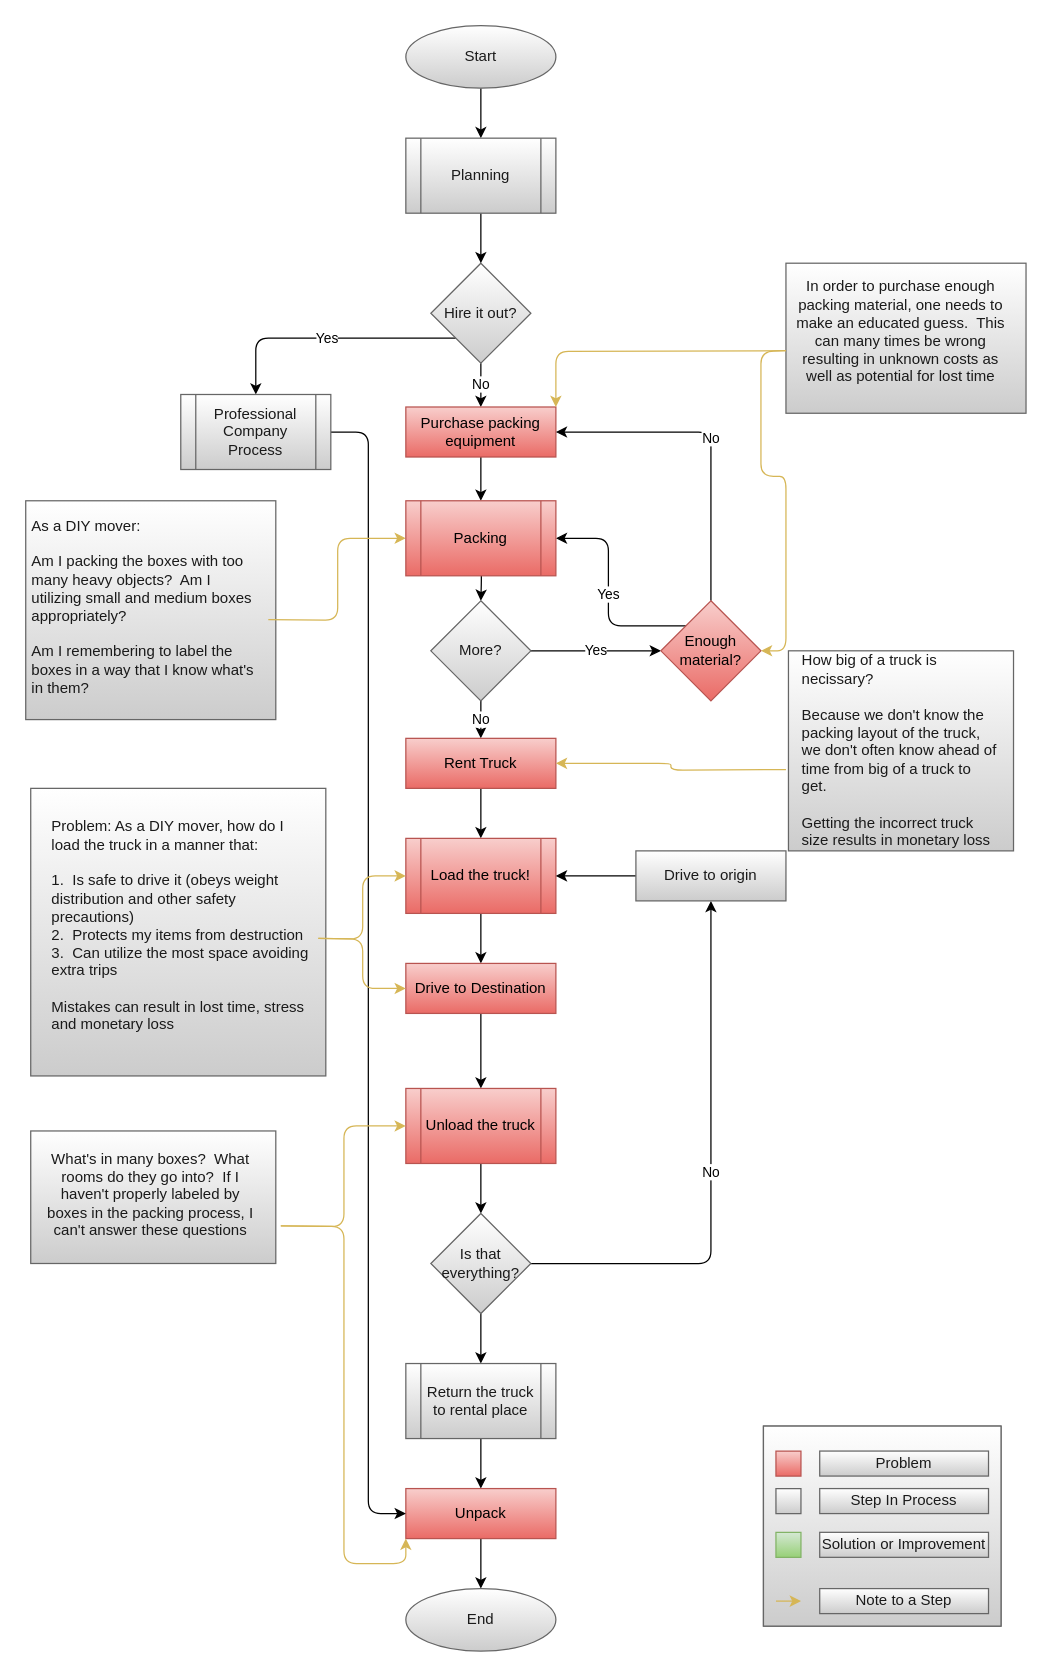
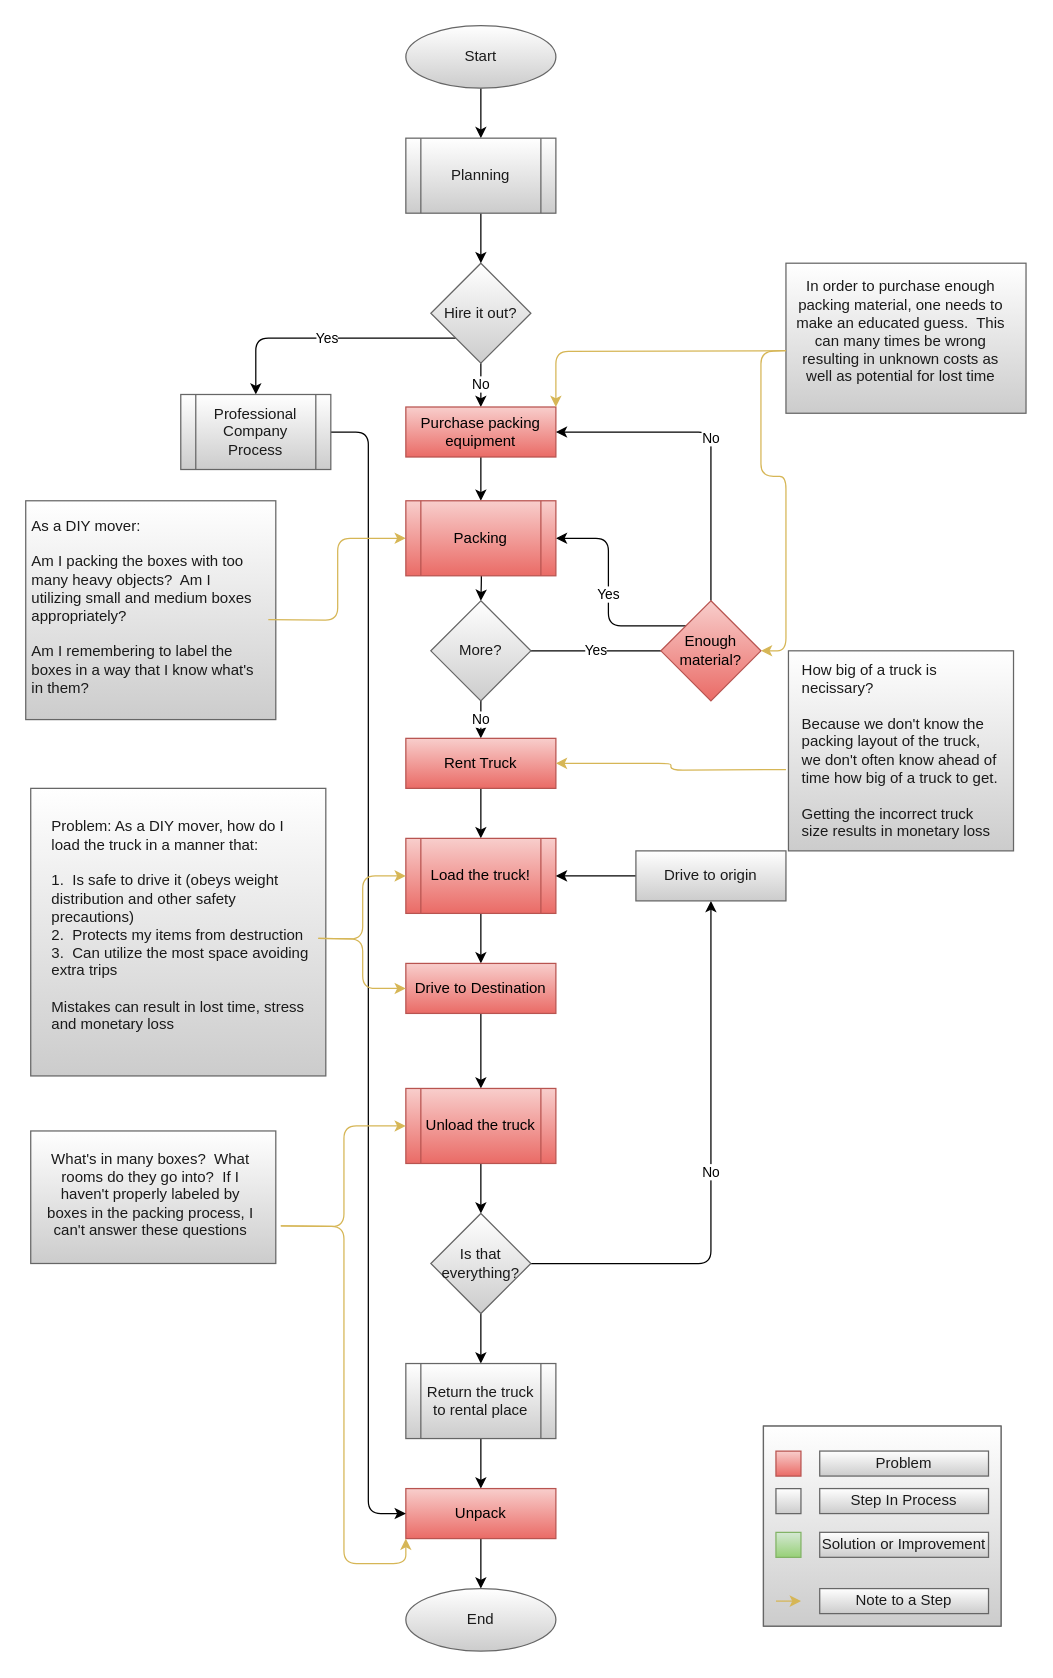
edge "More?" -> "Enough material?": arrowhead classic -> none
node "How big of a truck is necissary? Because we don't know the packing layout of the truck, we don't often know ahead of time from big of a truck to get. Getting the incorrect truck size results in monetary loss": label "How big of a truck is necissary? Because we don't know the packing layout of the truck, we don't often know ahead of time from big of a truck to get. Getting the incorrect truck size results in monetary loss" -> "How big of a truck is necissary? Because we don't know the packing layout of the truck, we don't often know ahead of time how big of a truck to get. Getting the incorrect truck size results in monetary loss"
